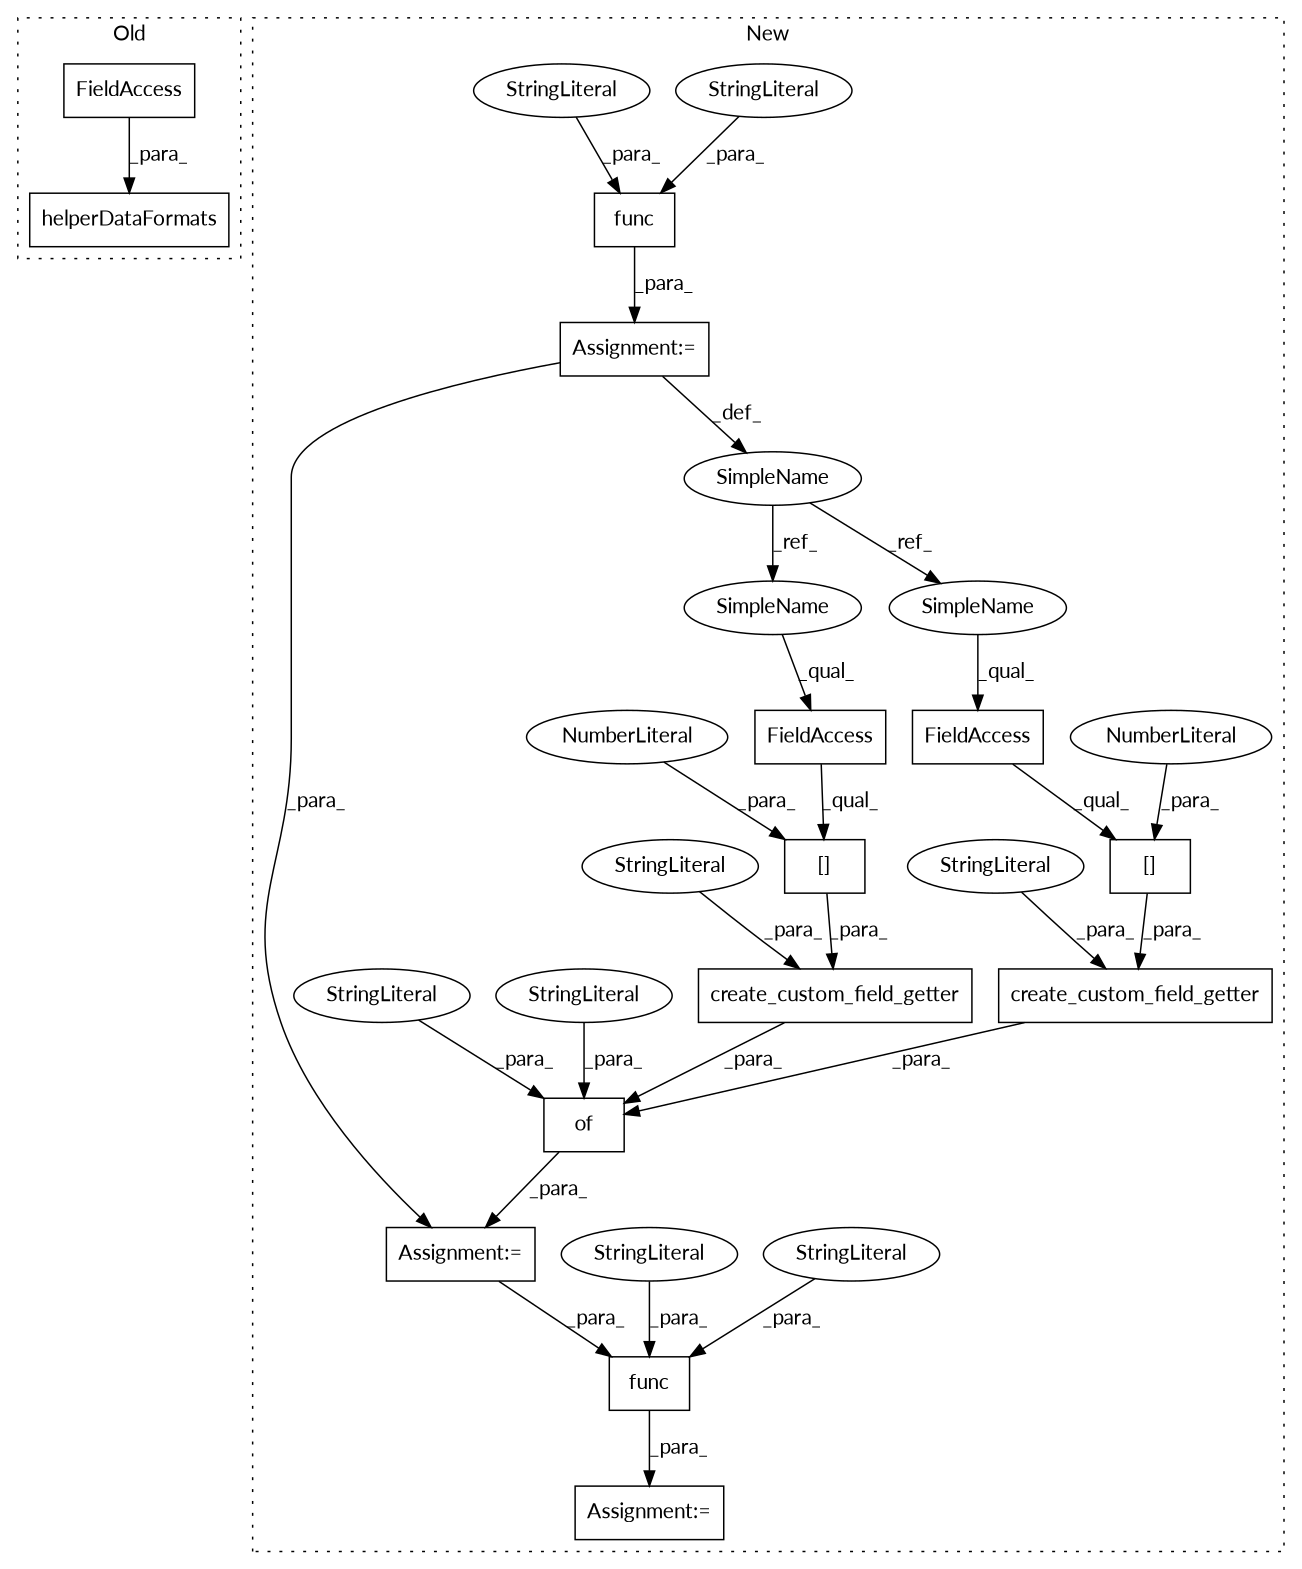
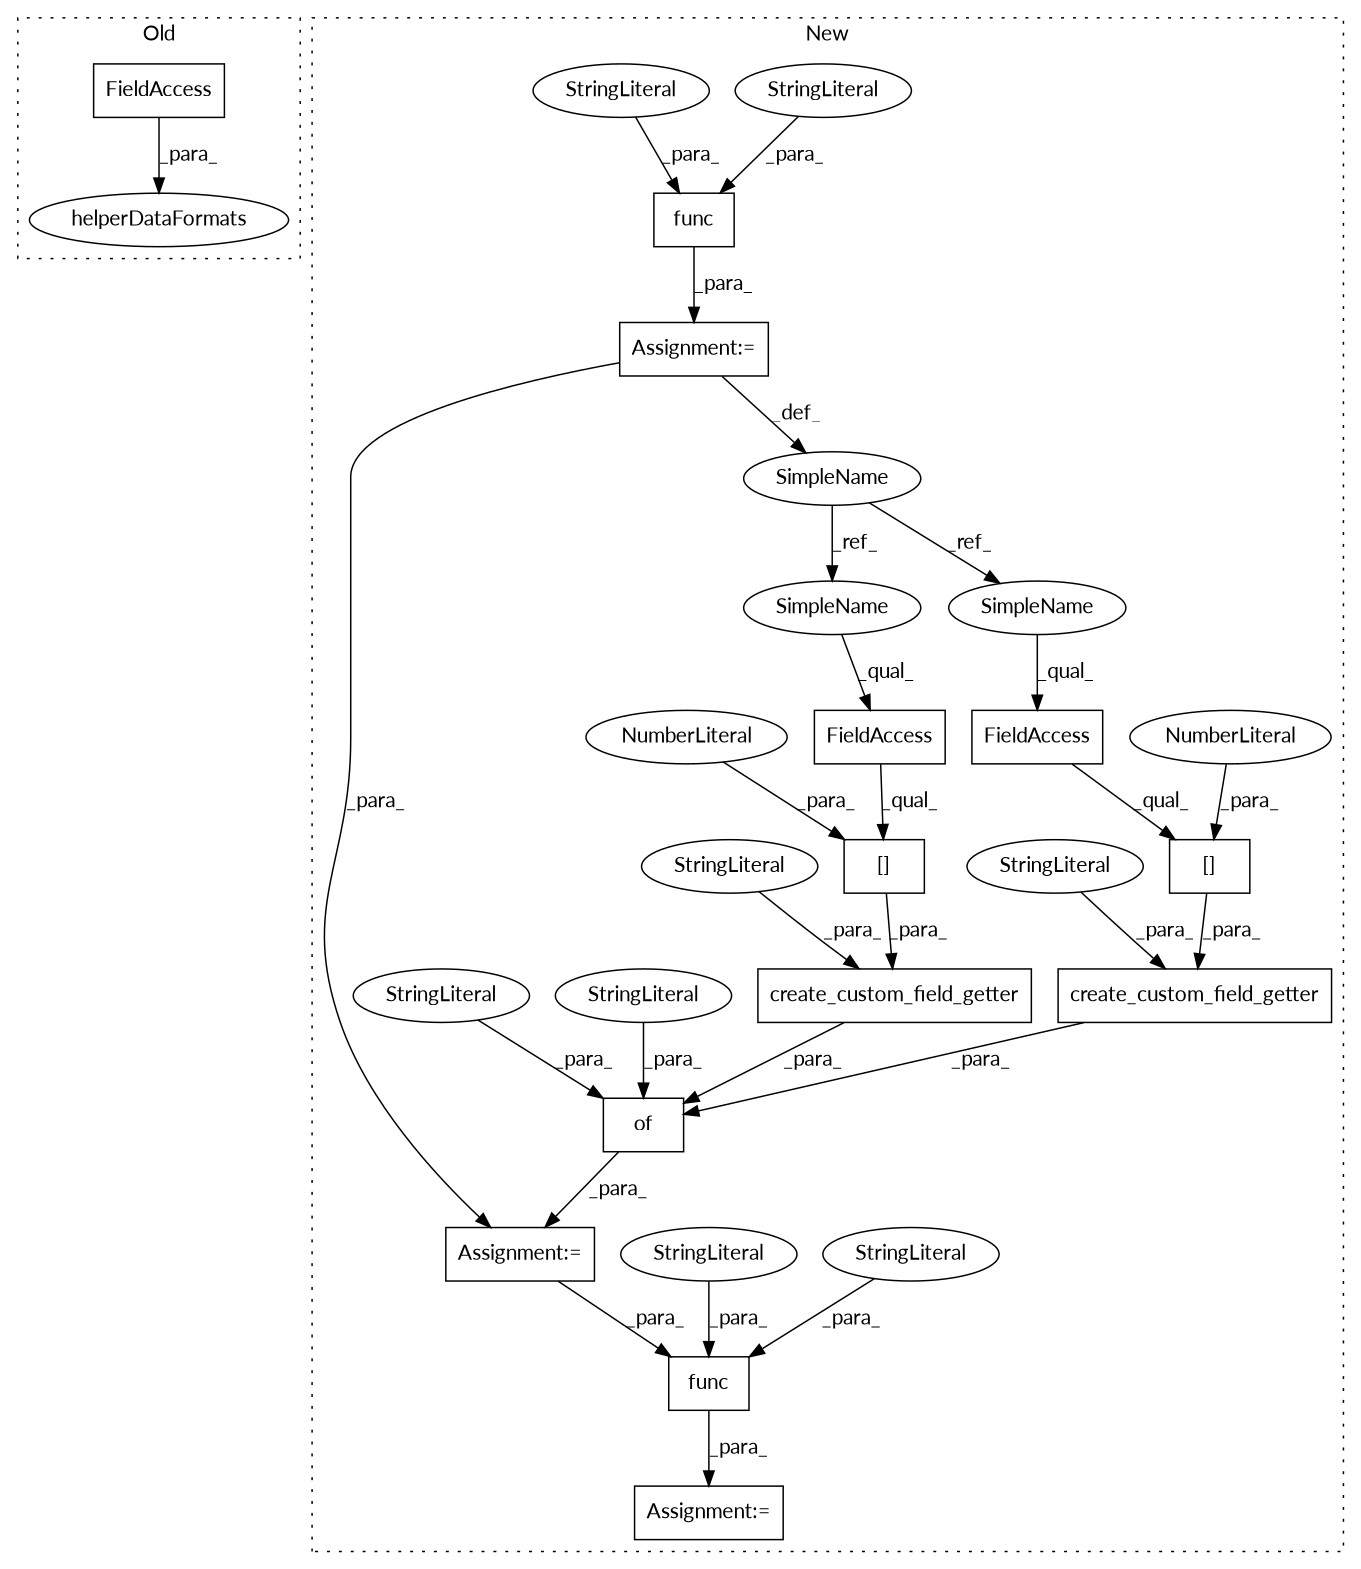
node "helperDataFormats": shape box -> ellipse
